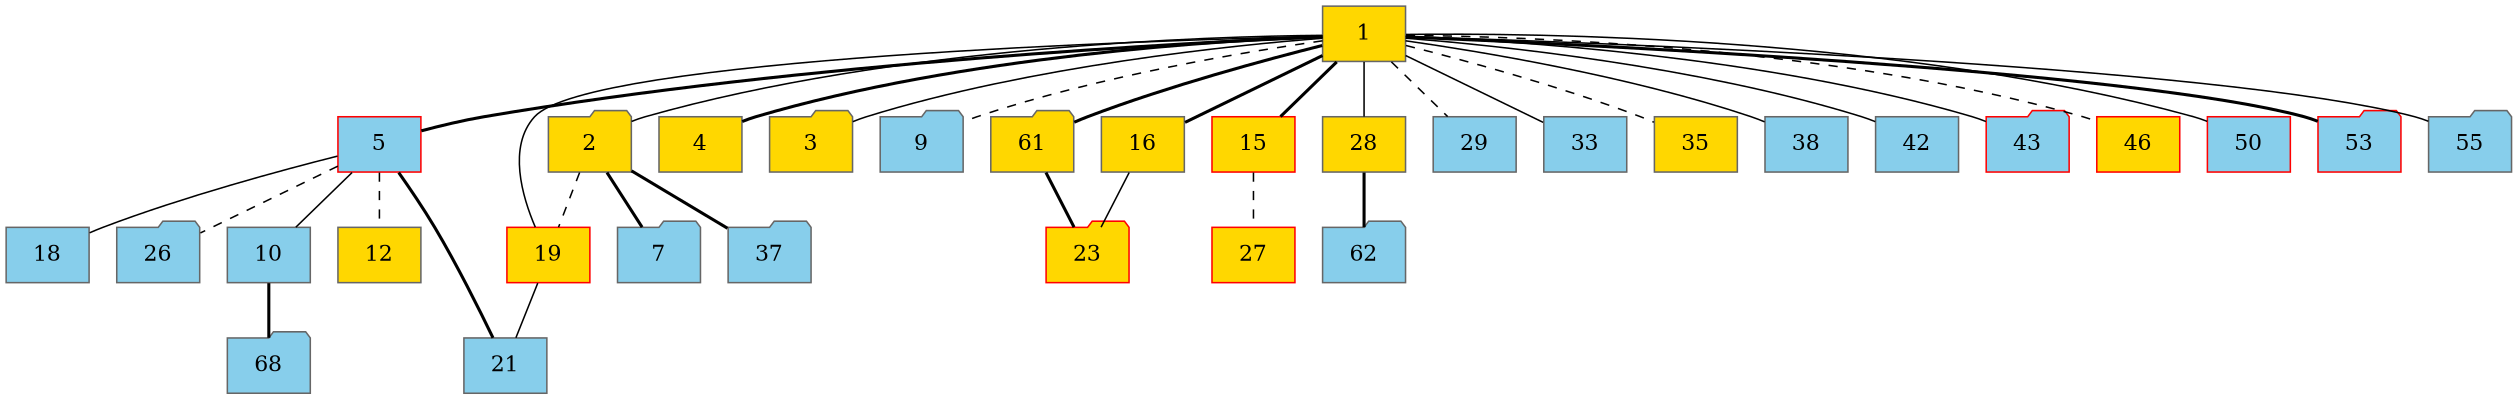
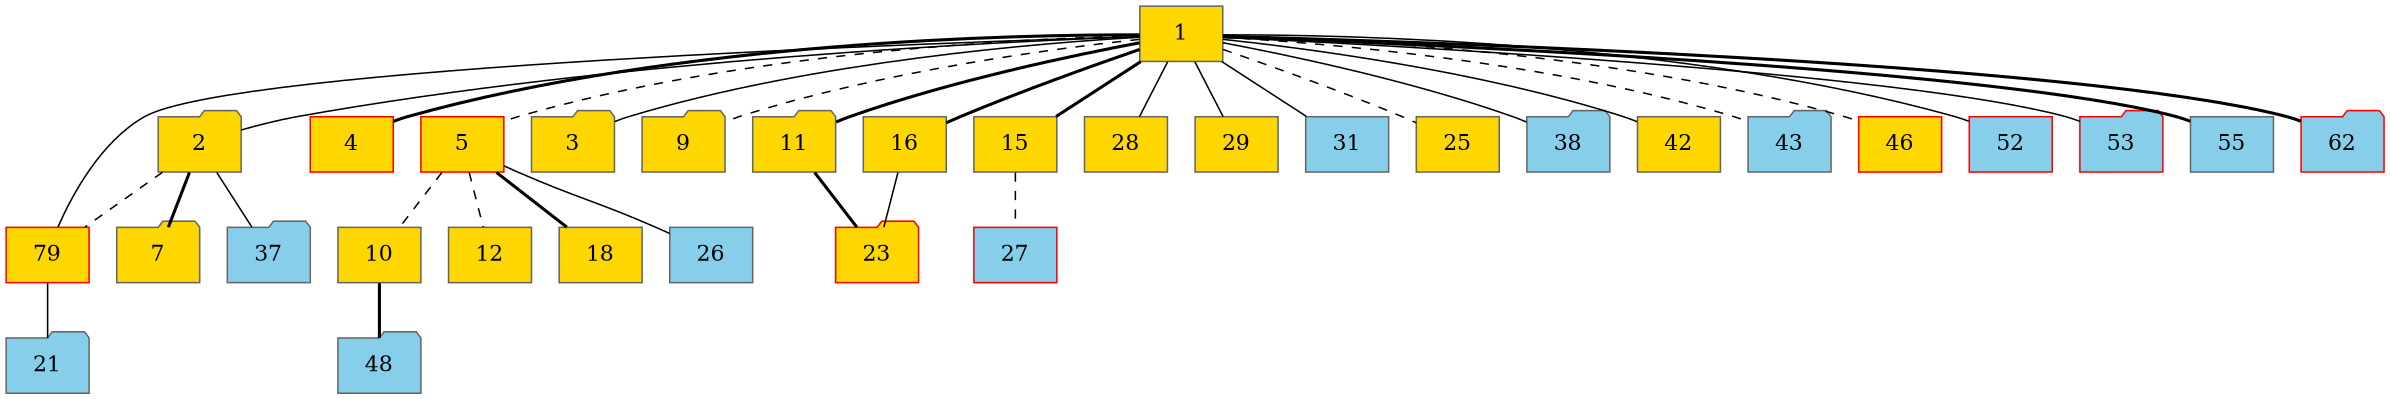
edge "1" -- "43": style solid -> dashed
edge "1" -- "53": style bold -> solid
edge "1" -- "55": style solid -> bold
edge "1" -- "5": style bold -> dashed
edge "1" -- "29": style dashed -> solid
node "5": fillcolor skyblue -> gold
node "4": color gray40 -> red
node "9": fillcolor skyblue -> gold
node "61": label "61" -> "11"
node "15": color red -> gray40
node "29": fillcolor skyblue -> gold
node "33": label "33" -> "31"
node "35": label "35" -> "25"
node "38": shape box -> folder
node "42": fillcolor skyblue -> gold
node "43": color red -> gray40
node "50": label "50" -> "52"
node "55": shape folder -> box
edge "5" -- "18": style solid -> bold
edge "5" -- "26": style dashed -> solid
edge "5" -- "10": style solid -> dashed
edge "2" -- "37": style bold -> solid
edge "28" -- "62": now "1" -- "62"
edge "5" -- "21": removed
node "18": fillcolor skyblue -> gold
node "26": shape folder -> box
node "10": fillcolor skyblue -> gold
node "19": label "19" -> "79"
node "7": fillcolor skyblue -> gold
node "27": fillcolor gold -> skyblue
node "62": color gray40 -> red
node "68": label "68" -> "48"
node "21": shape box -> folder
